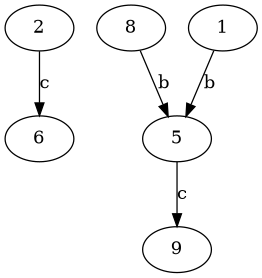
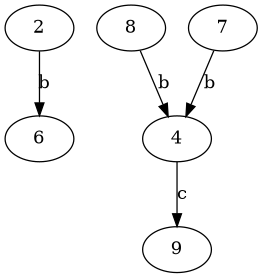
node "1": label "1" -> "7"
edge "2" -> "6": label "c" -> "b"
node "5": label "5" -> "4"
